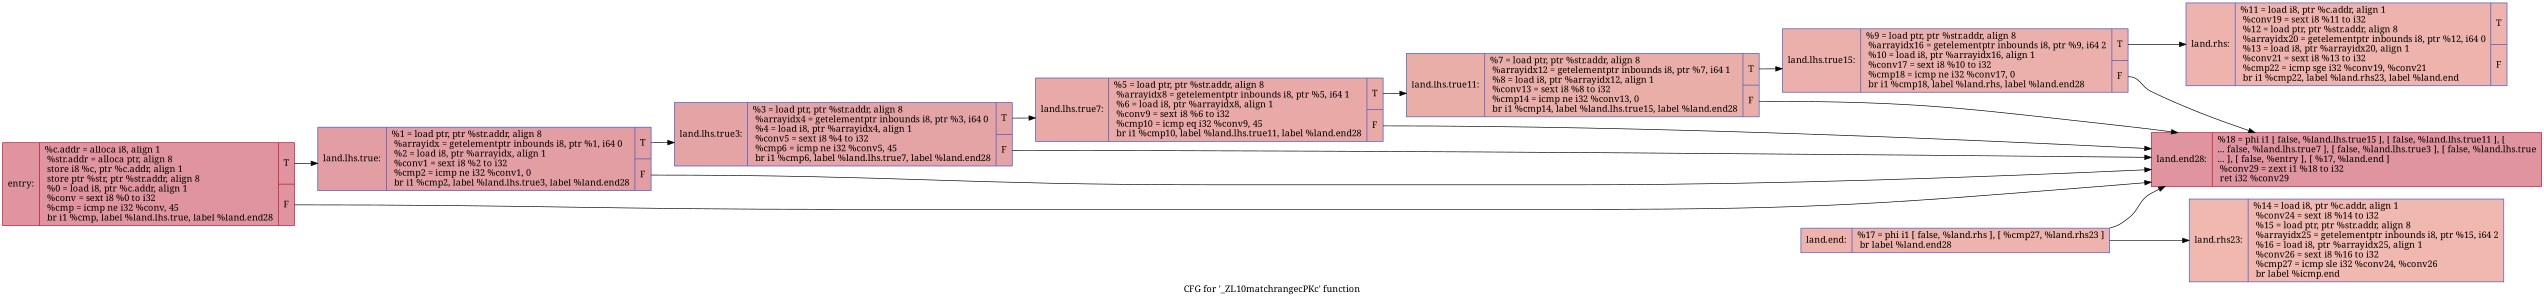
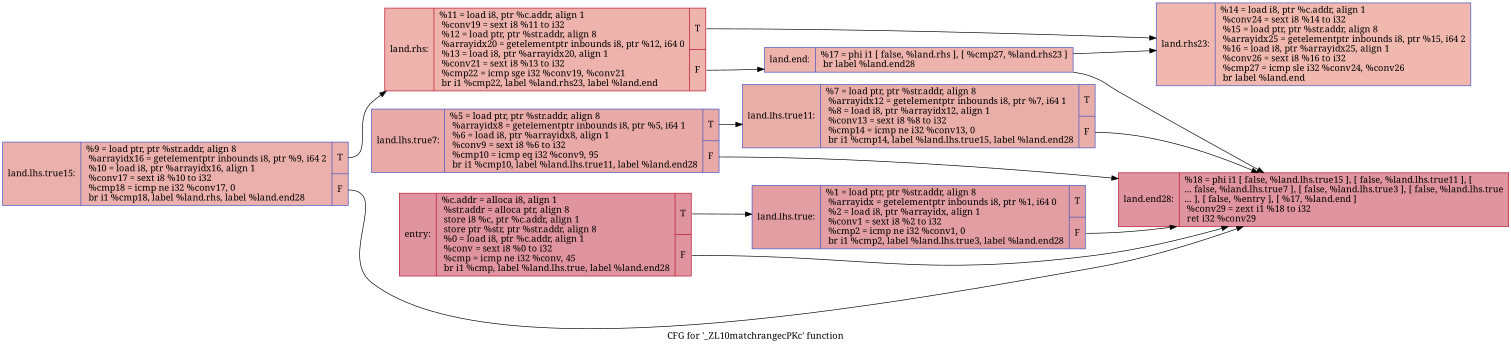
edge "land.rhs:" -> "land.rhs23:": added
node "land.rhs:": color #3d50c3ff -> #b70d28ff
edge "land.lhs.true11:" -> "land.lhs.true15:": removed
edge "land.rhs:" -> "land.end:": added
node "land.lhs.true7:": text "%cmp10 = icmp eq i32 %conv9, 45" -> "%cmp10 = icmp eq i32 %conv9, 95"
node "land.lhs.true3:": removed
node "land.rhs23:": text "br label %icmp.end" -> "br label %land.end"
